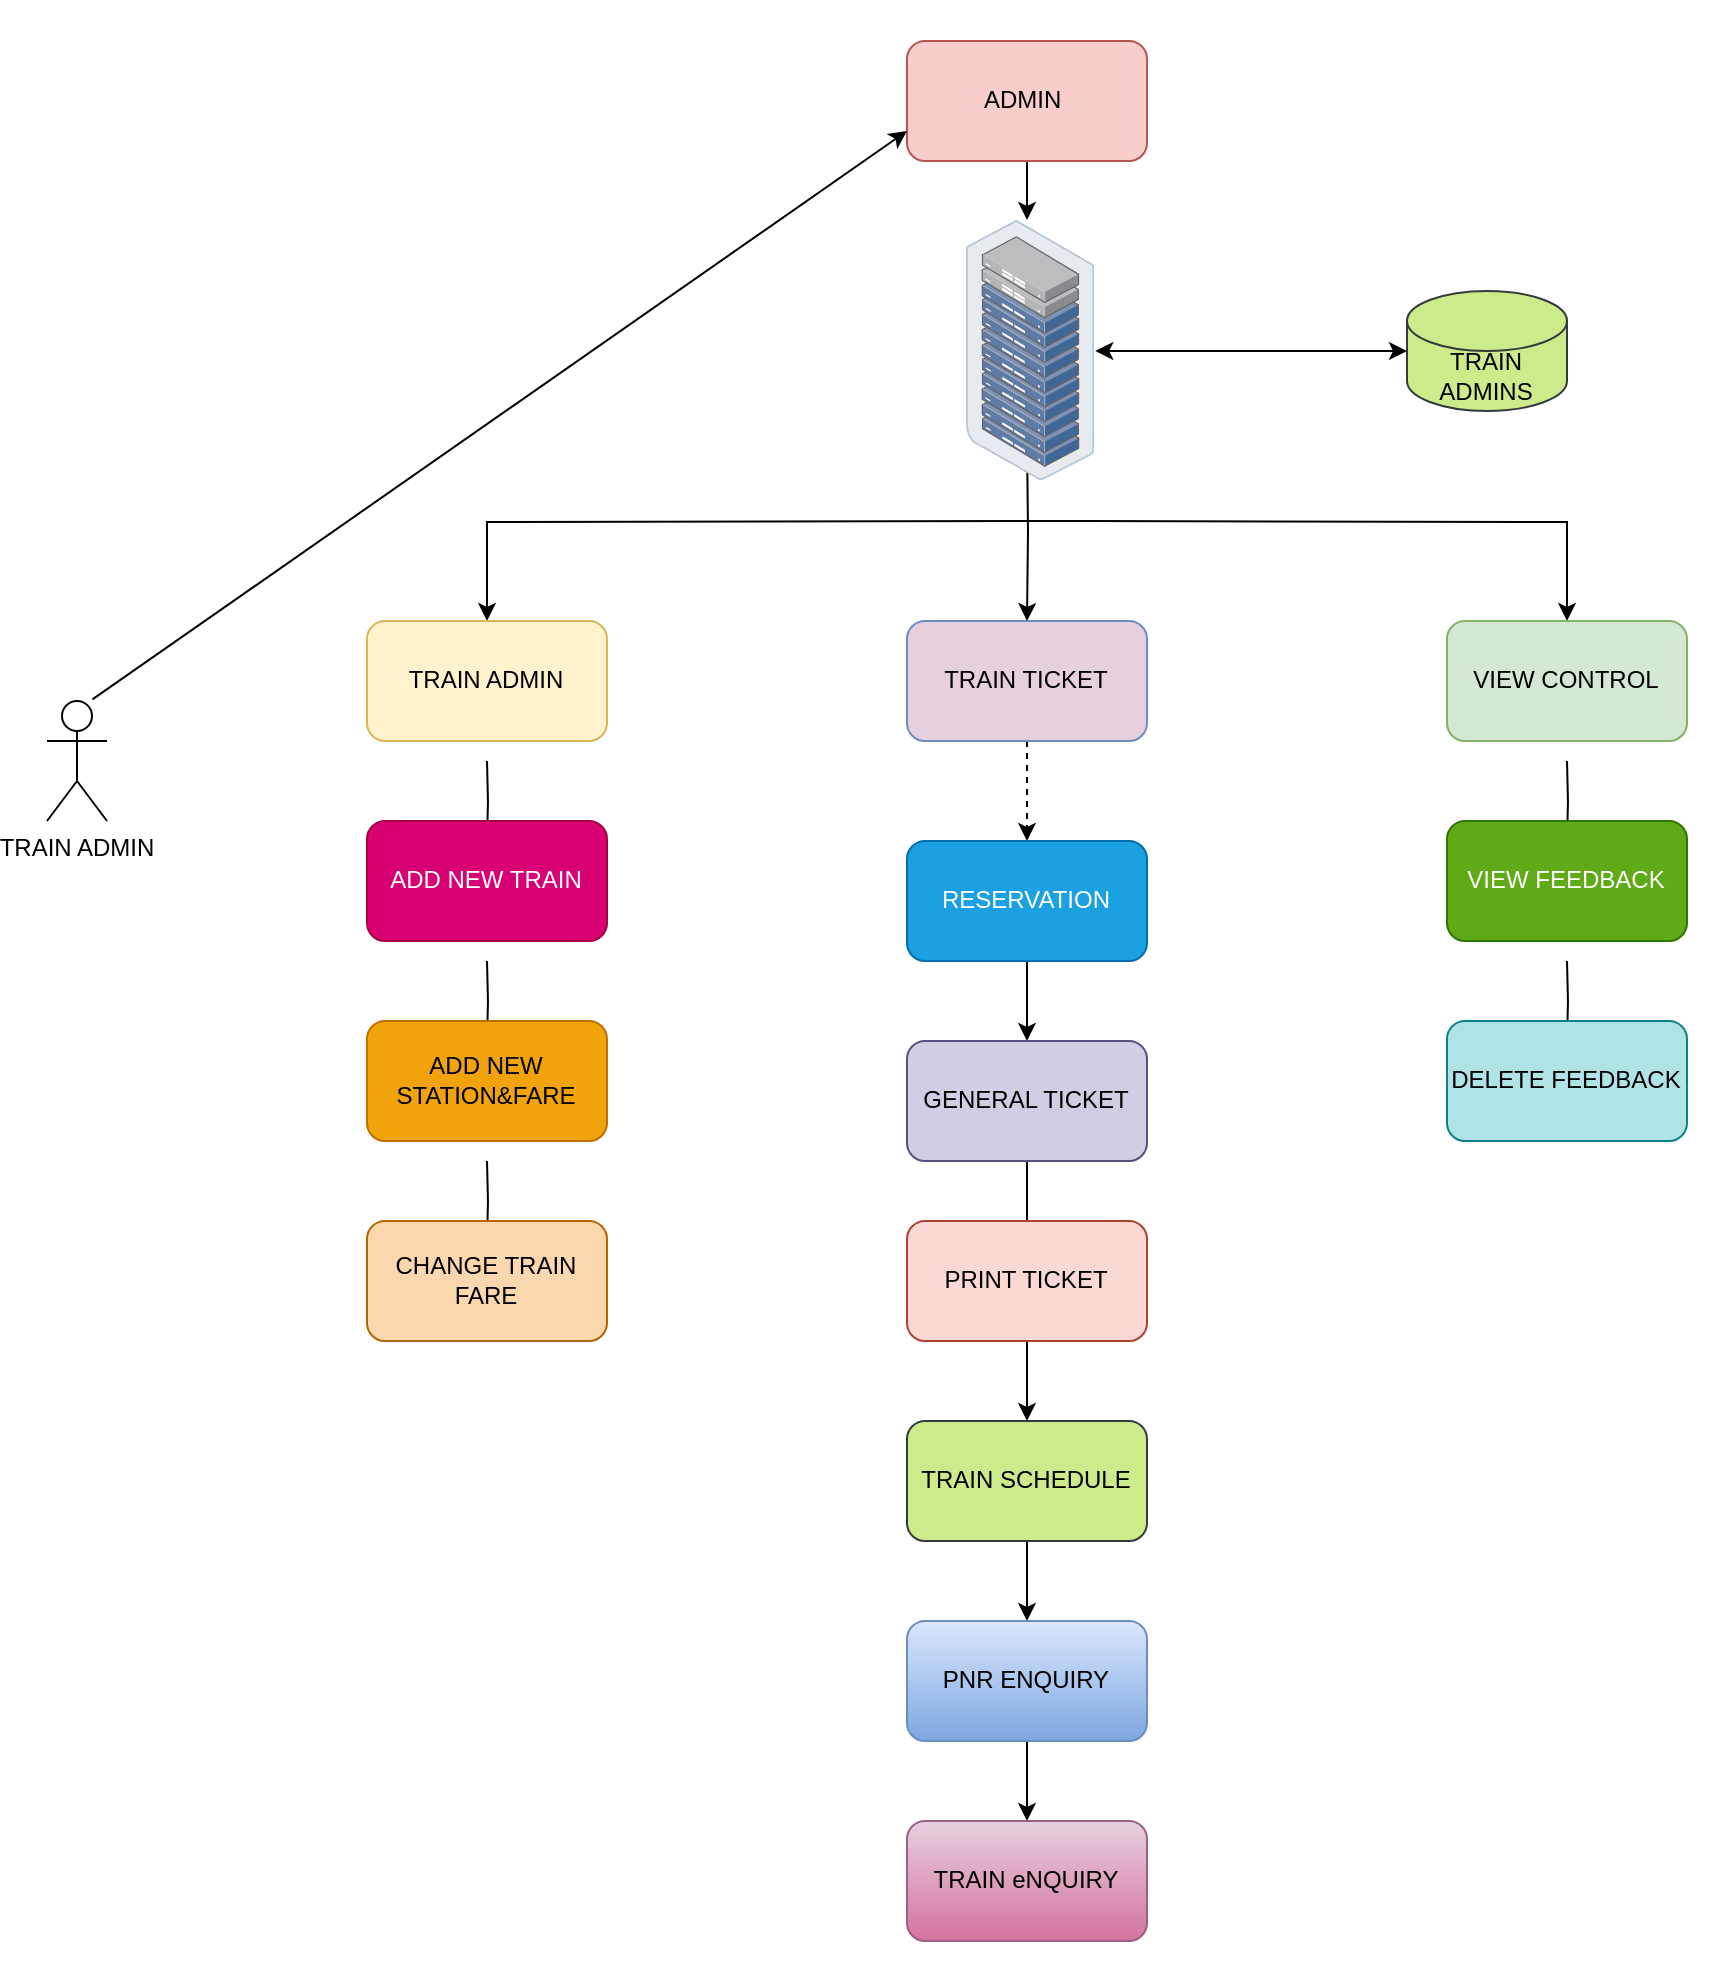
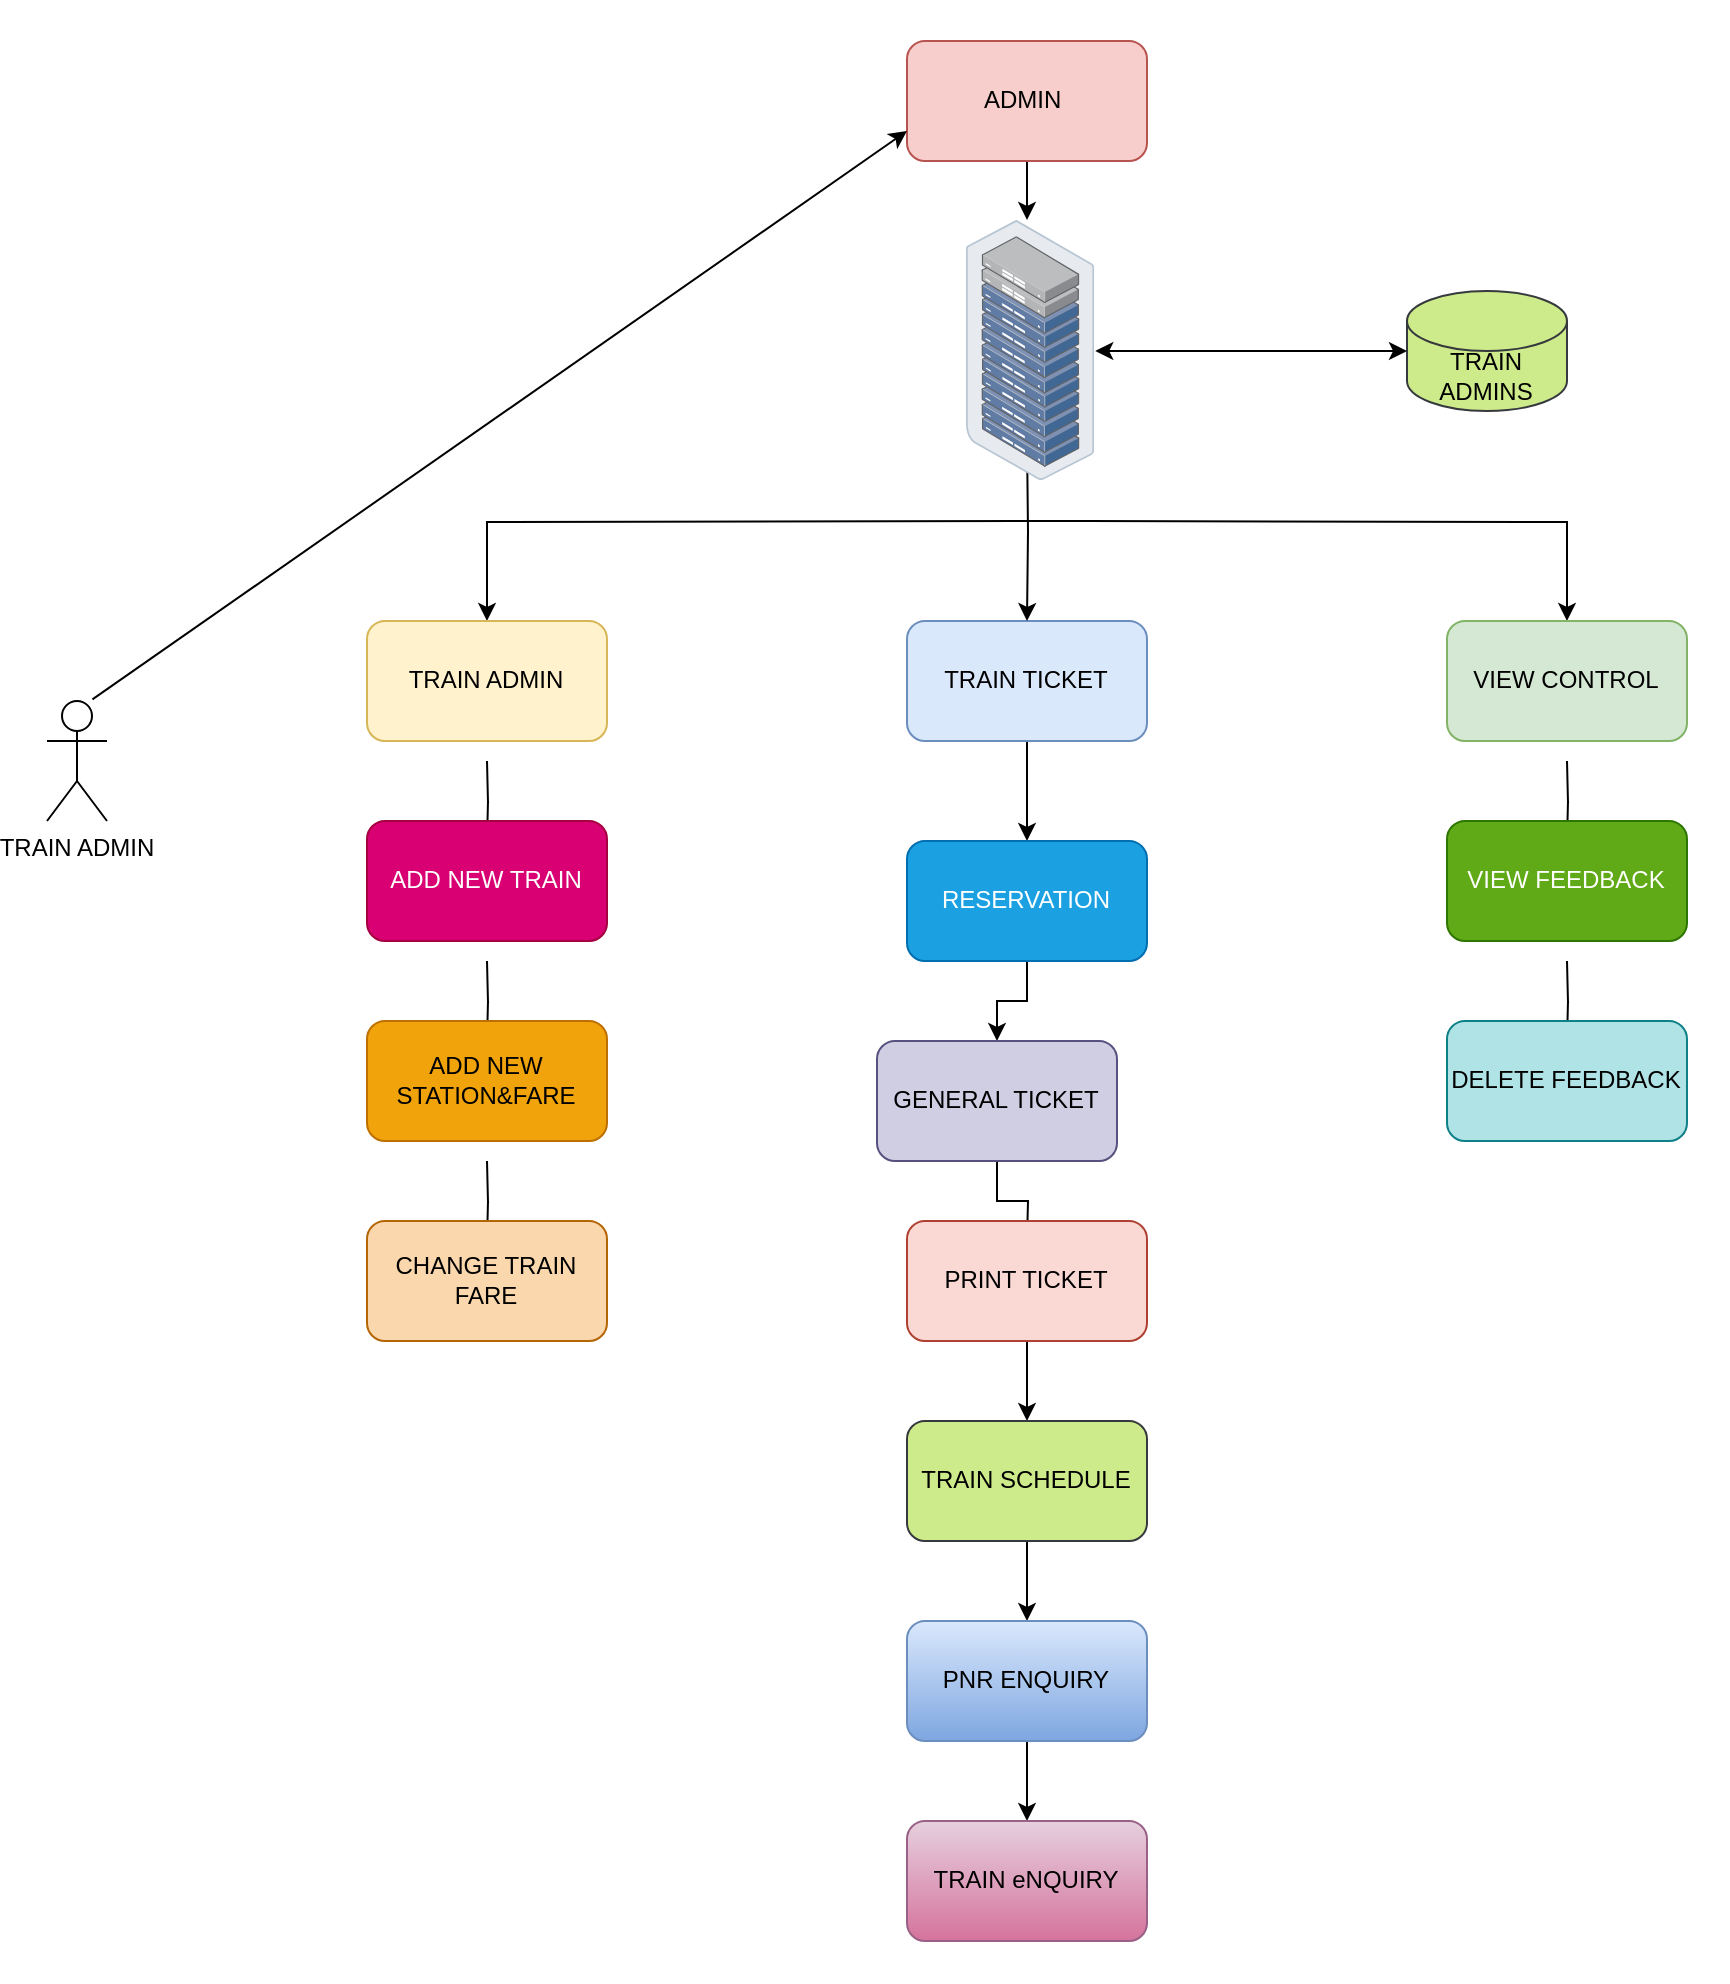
node "TRAIN TICKET": fillcolor #e6d0de -> #dae8fc
edge "TRAIN TICKET" -> "RESERVATION": style dashed -> solid
node "GENERAL TICKET": moved (1027, 1101) -> (997, 1101)
